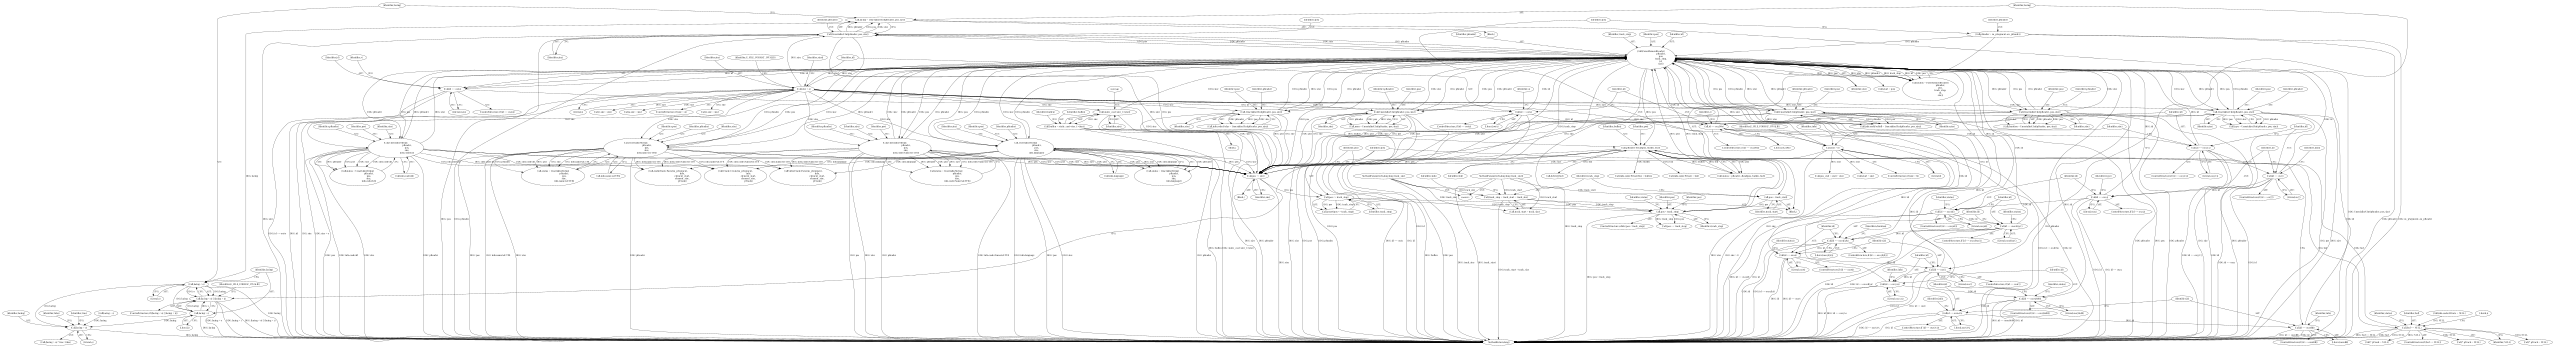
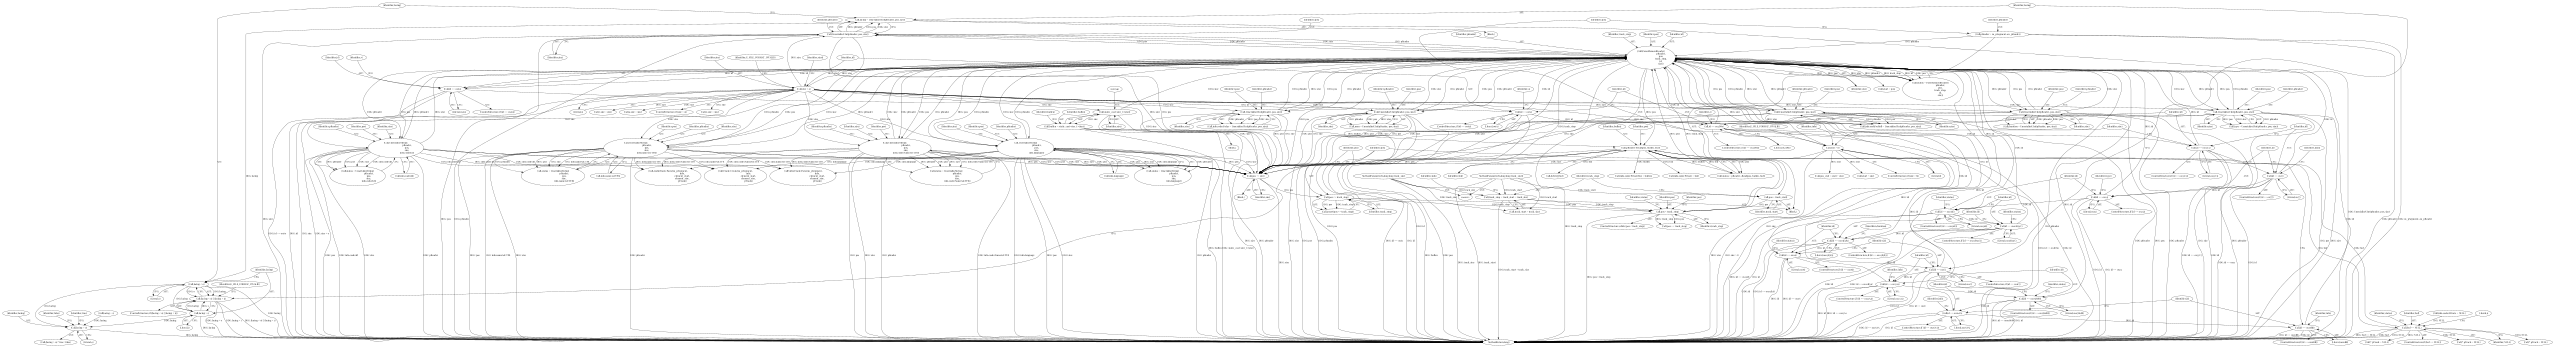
edge "(Call,id == 0x06)" -> "(Literal,0x06)": removed, label "CFG:"
node "(ControlStructure,if (id == 0x23A2))": added
